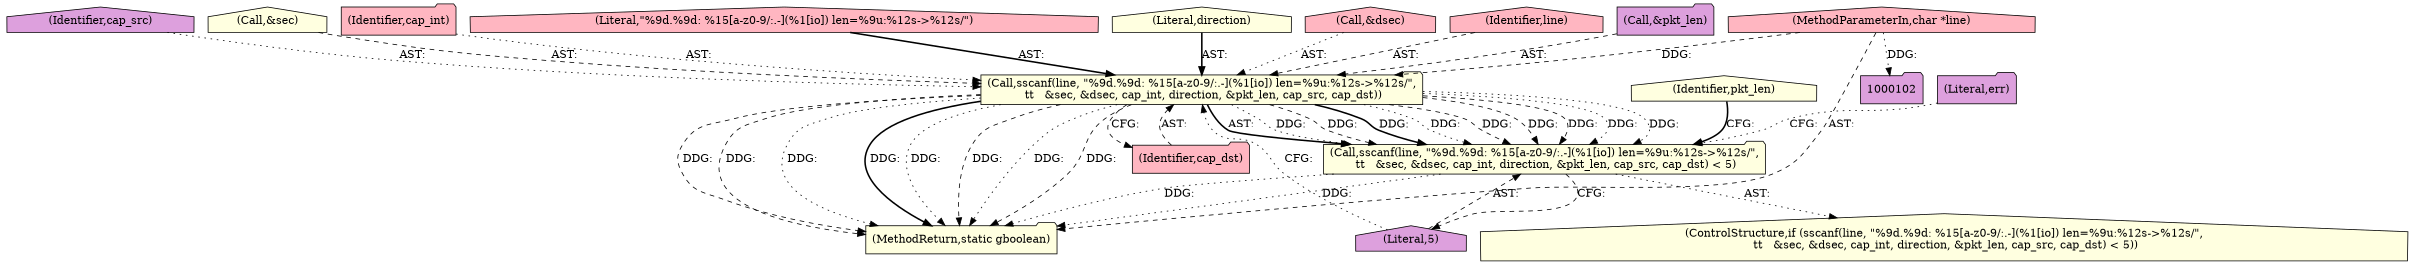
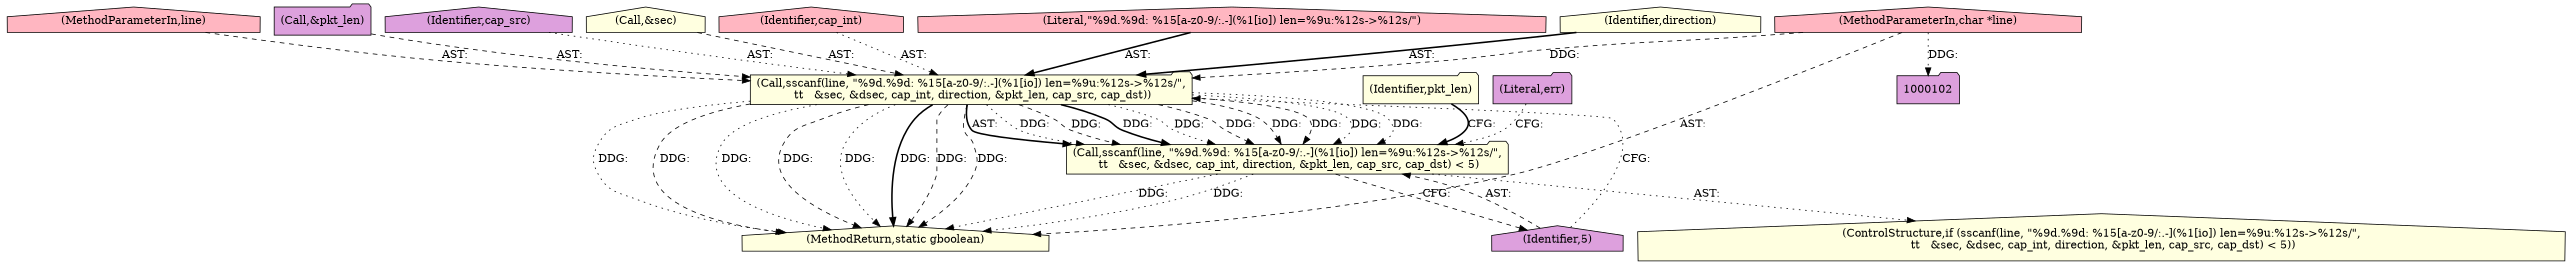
node "(Identifier,cap_int)": shape folder -> house
node "(Literal,direction)": label "(Literal,direction)" -> "(Identifier,direction)"
node "(Call,&dsec)": removed
node "(Identifier,line)": label "(Identifier,line)" -> "(MethodParameterIn,line)"
node "(Identifier,pkt_len)": shape house -> folder
node "(Identifier,cap_dst)": removed
node "(MethodReturn,static gboolean)": shape folder -> house
node "(Literal,5)": label "(Literal,5)" -> "(Identifier,5)"
